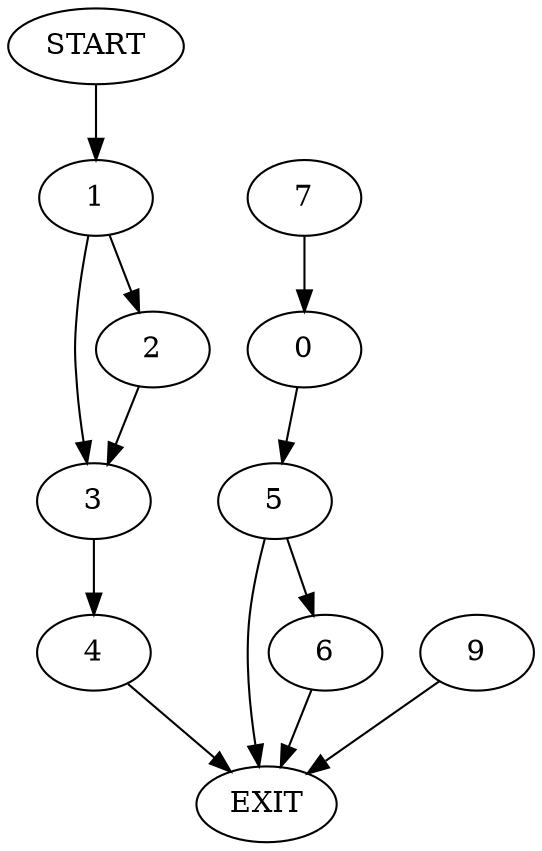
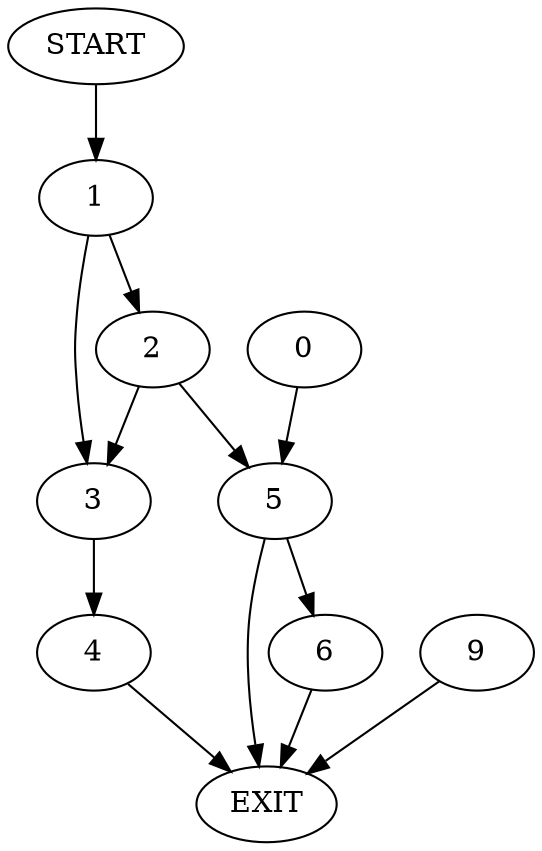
node "7": removed
edge "2" -> "5": added
